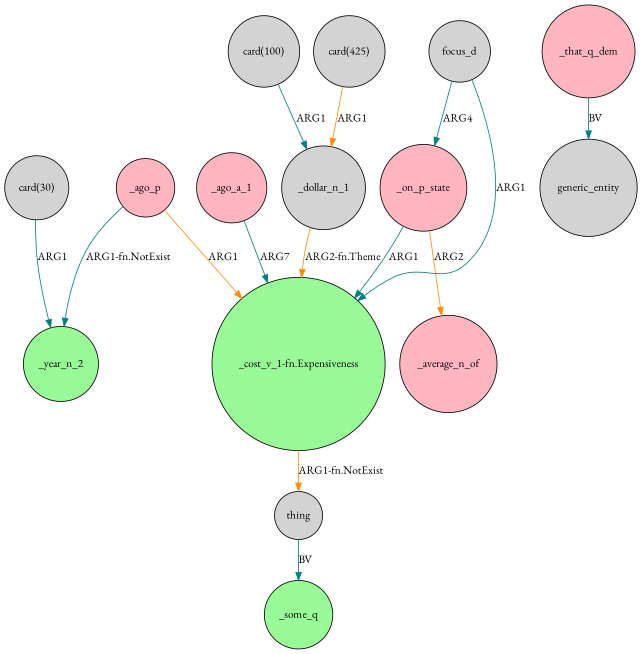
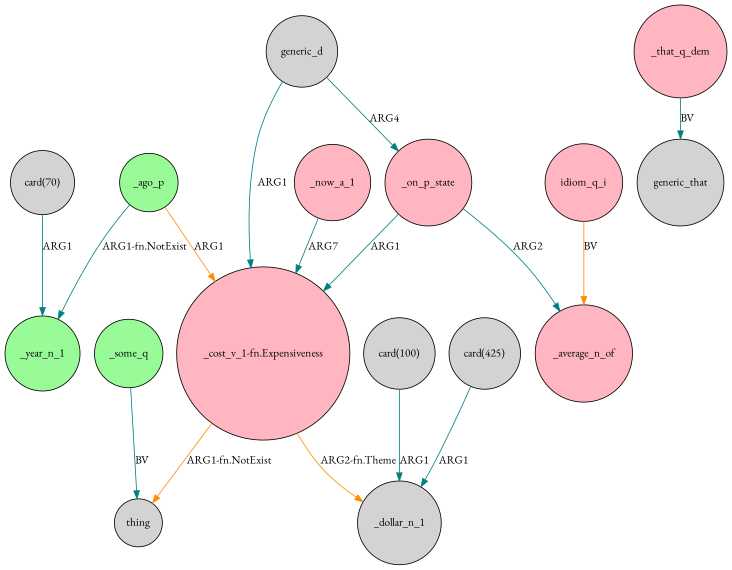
node "focus_d": label "focus_d" -> "generic_d"
edge "card(425)" -> "_dollar_n_1": color darkorange -> teal
node "idiom_q_i": added
node "card(30)": label "card(30)" -> "card(70)"
node "_ago_p": fillcolor lightpink -> palegreen
node "_ago_a_1": label "_ago_a_1" -> "_now_a_1"
node "generic_entity": label "generic_entity" -> "generic_that"
edge "_dollar_n_1" -> "_cost_v_1-fn.Expensiveness": reversed
edge "_on_p_state" -> "_average_n_of": color darkorange -> teal
node "_year_n_2": label "_year_n_2" -> "_year_n_1"
node "_cost_v_1-fn.Expensiveness": fillcolor palegreen -> lightpink
edge "thing" -> "_some_q": reversed
